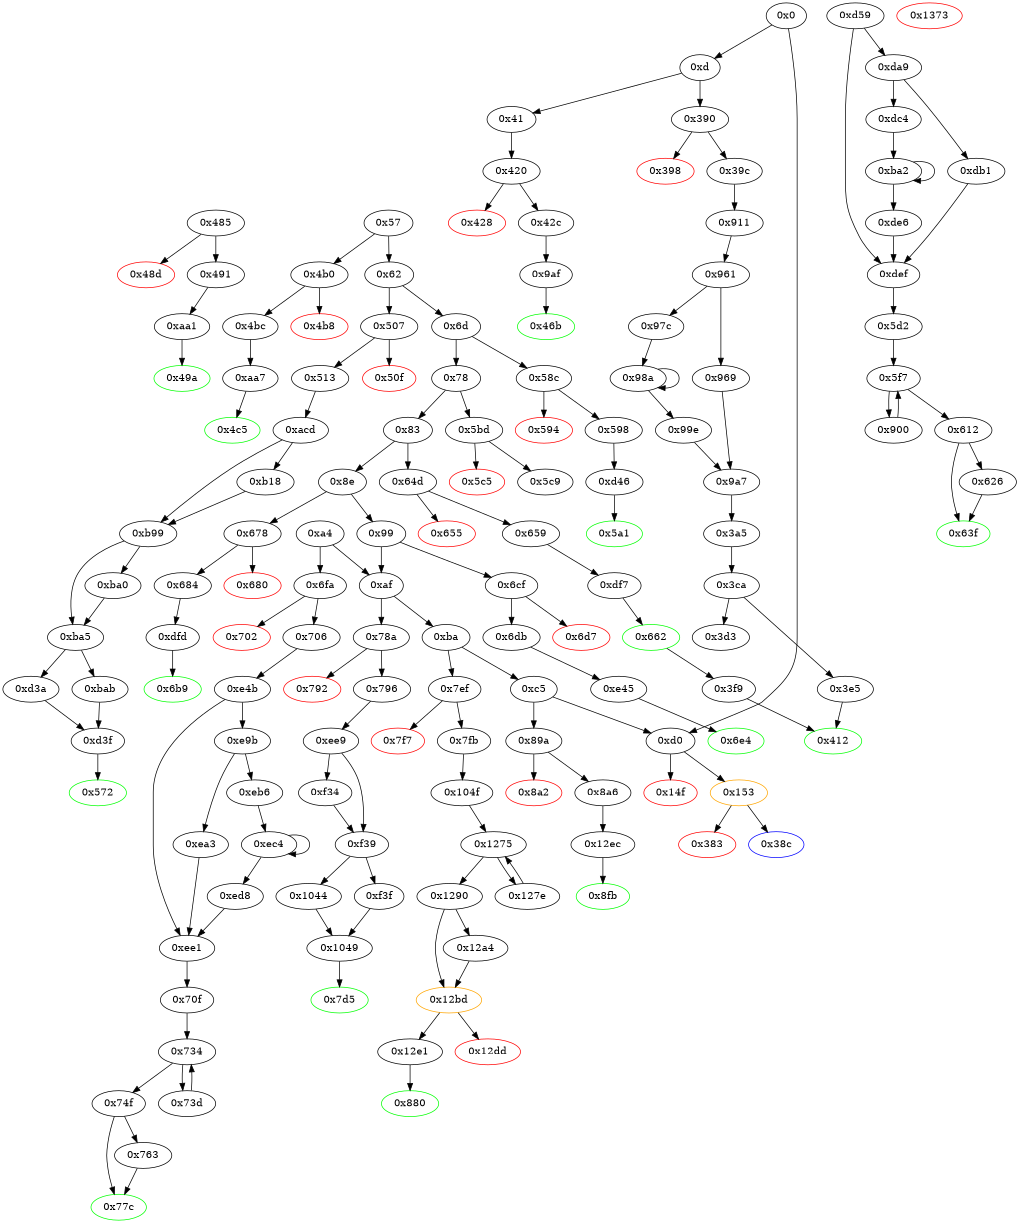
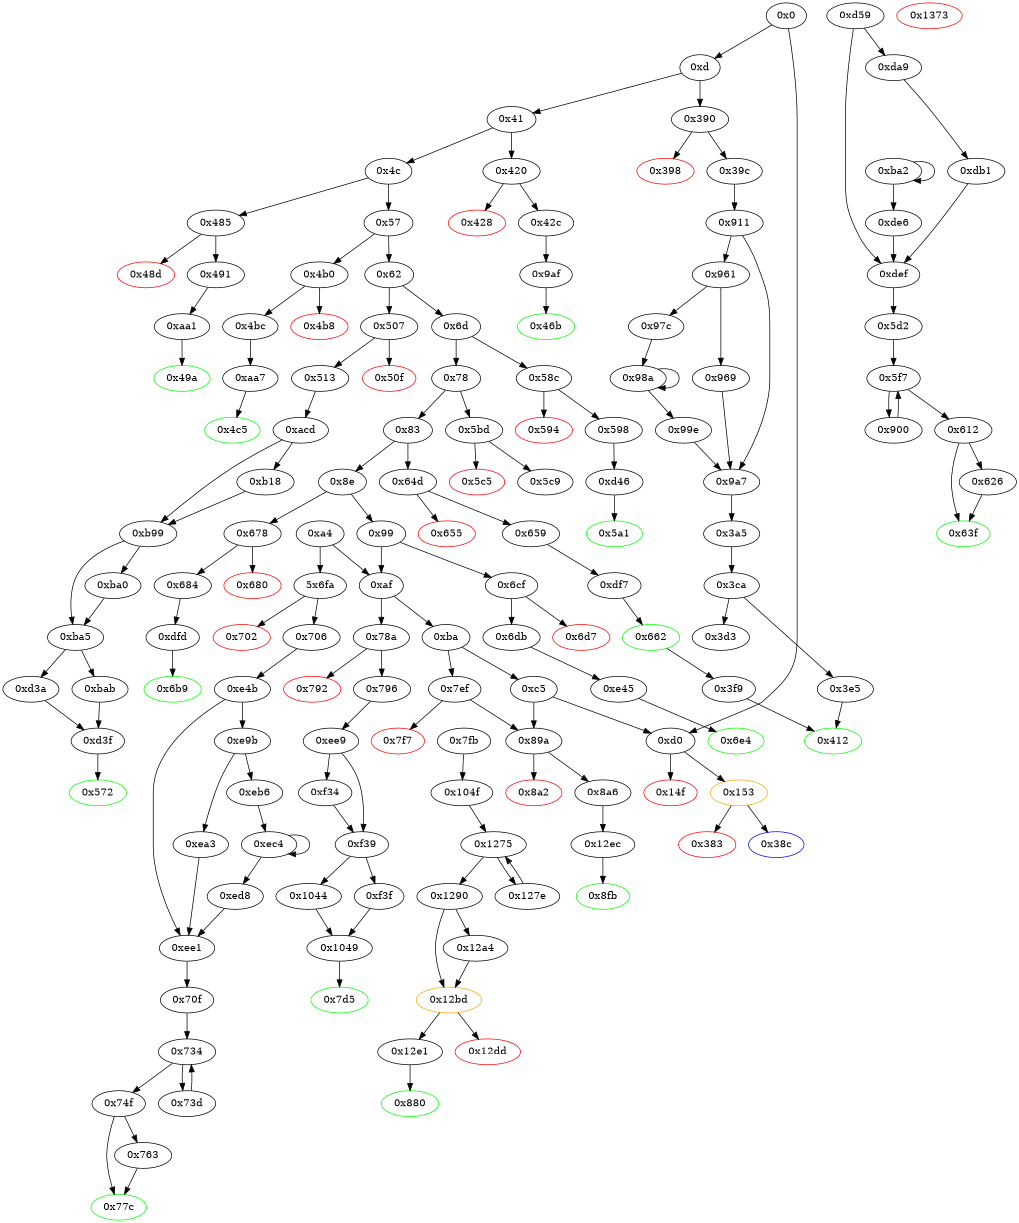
node "0xdc4": removed
node "0x4c": added
edge "0x911" -> "0x9a7": added
node "0x6fa": label "0x6fa" -> "5x6fa"
edge "0x7ef" -> "0x7fb": now "0x7ef" -> "0x89a"
